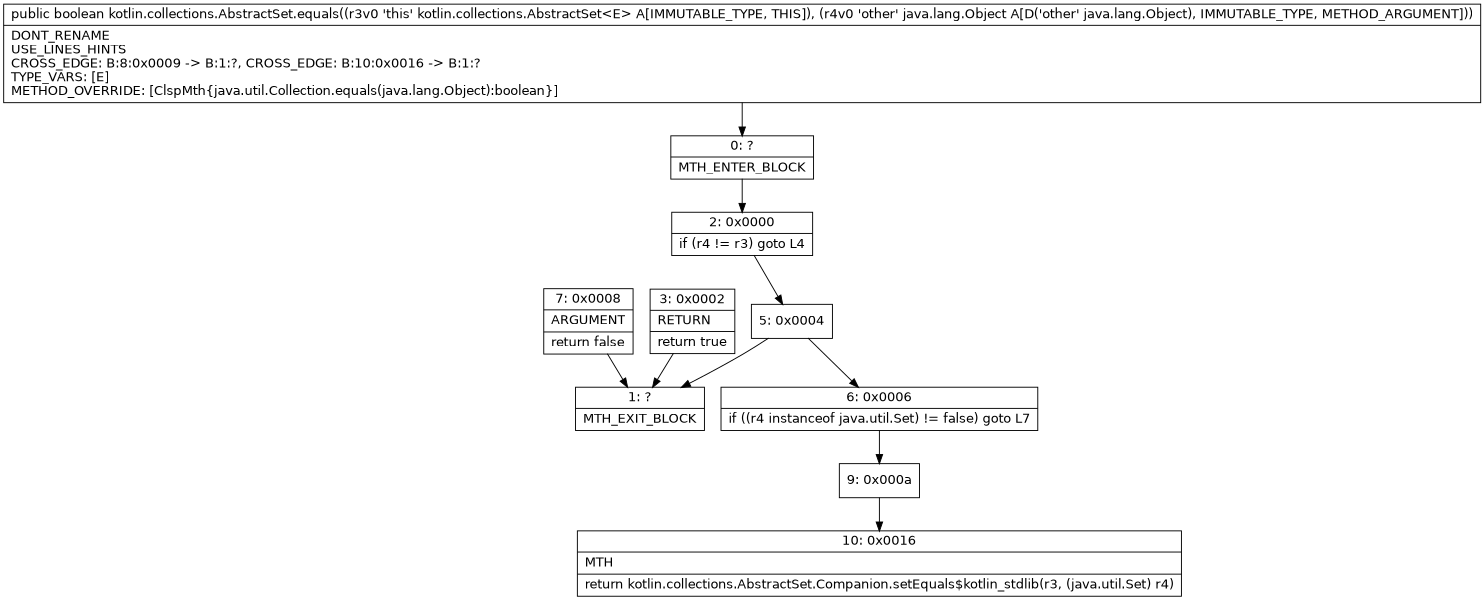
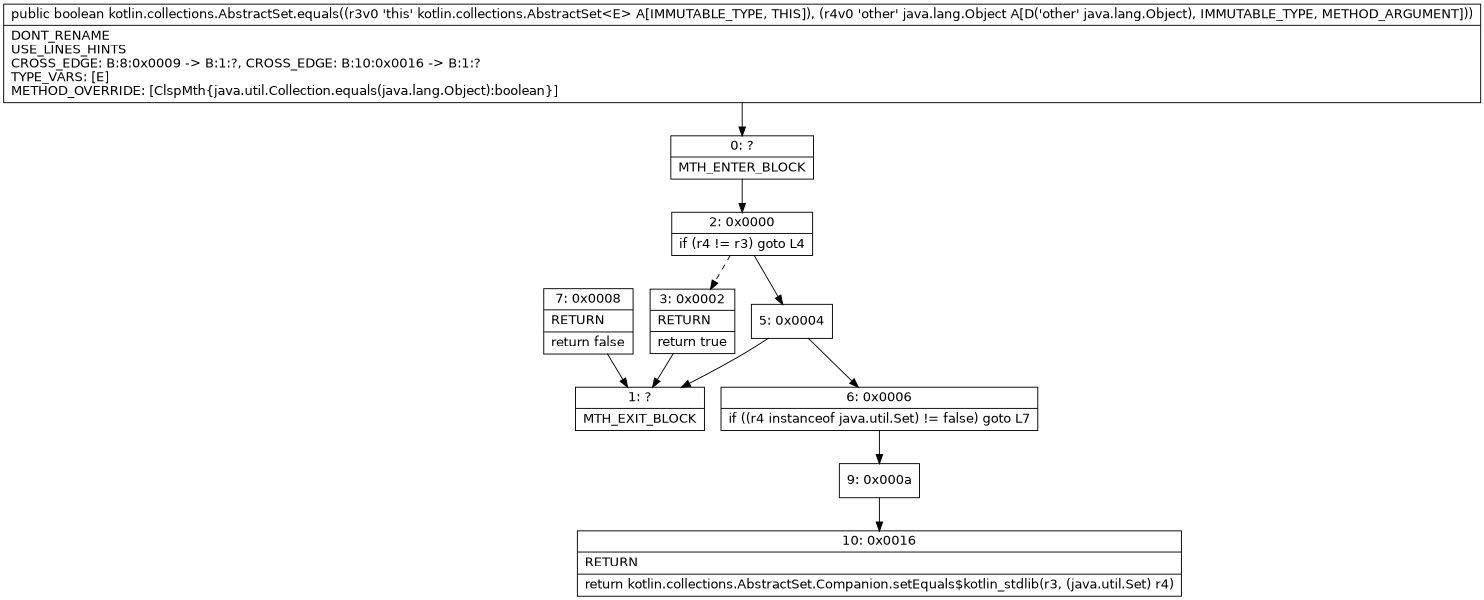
edge "2: 0x0000" -> "3: 0x0002": added
node "7: 0x0008": text "ARGUMENT" -> "RETURN"
node "10: 0x0016": text "MTH" -> "RETURN"
